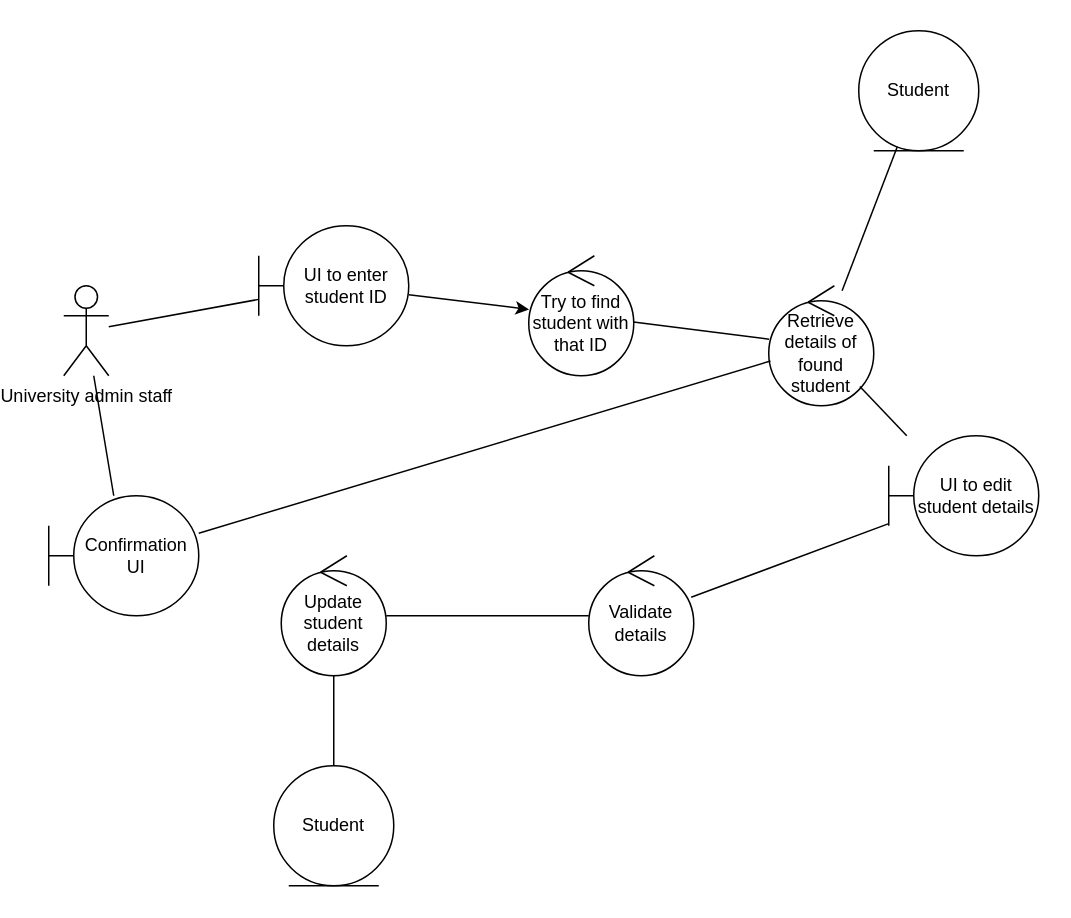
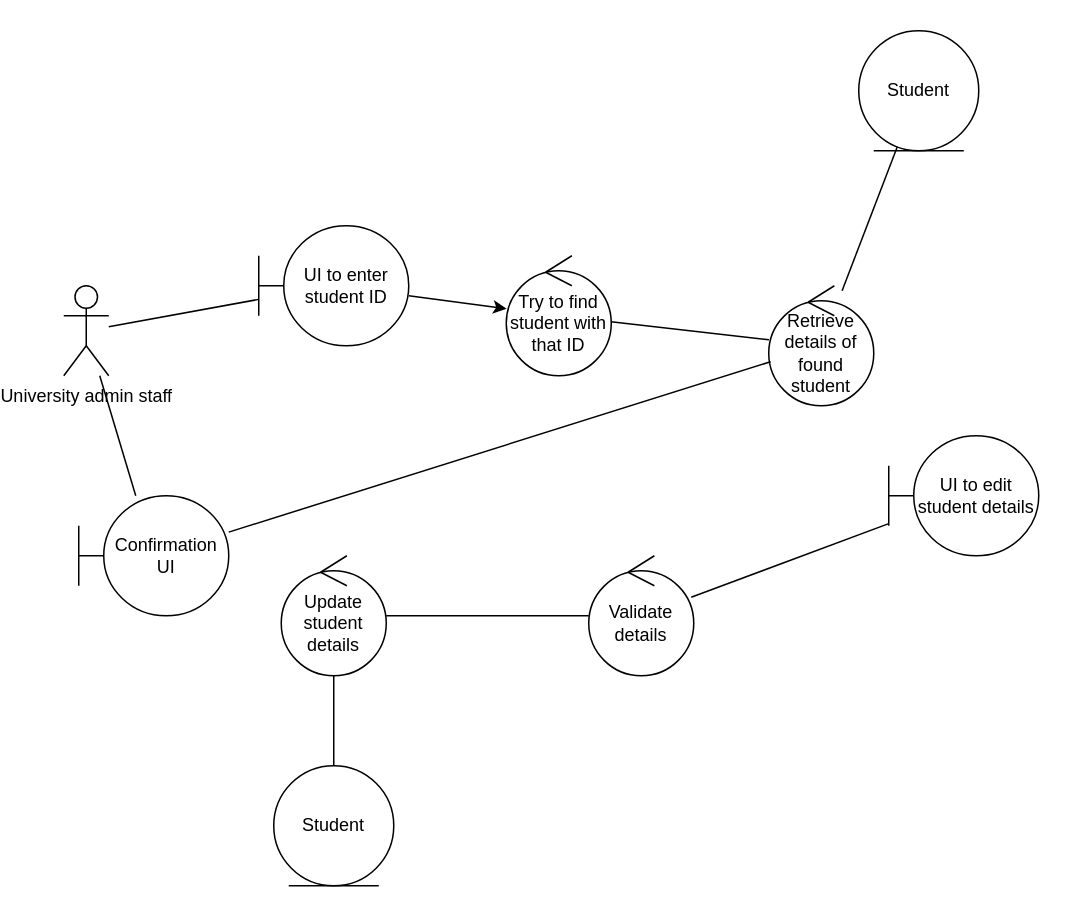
node "Try to find student with that ID": moved (581, 316) -> (559, 316)
edge "Retrieve details of found student" -- "UI to edit student details": removed
node "Confirmation UI": moved (124, 556) -> (154, 556)
